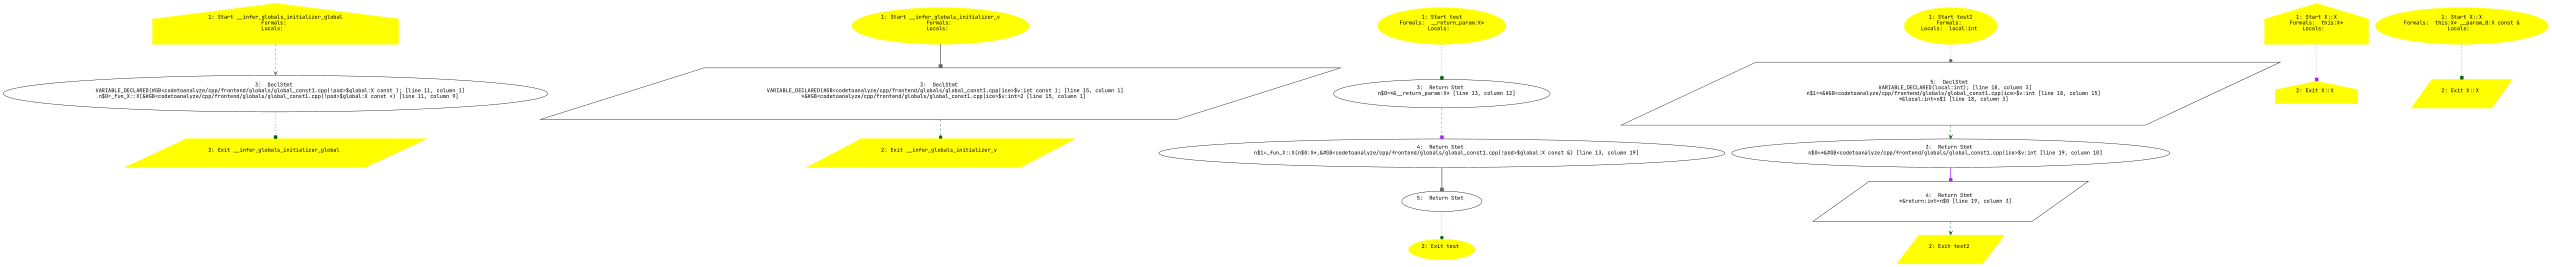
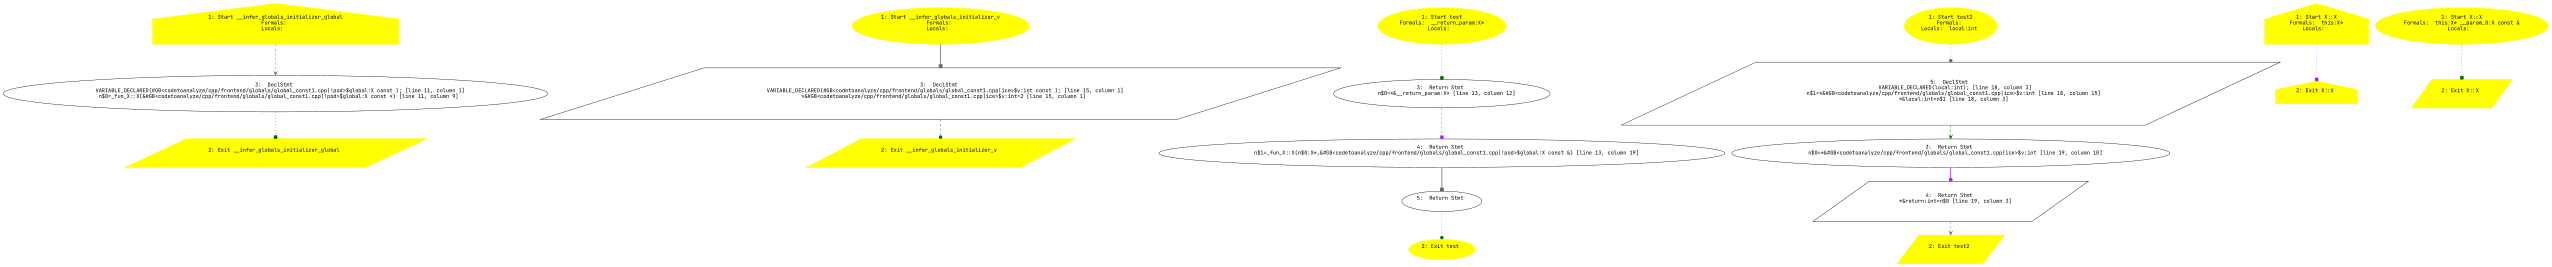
edge "4:  Return Stmt *&return:int=n$0 [line 19, column 3]" -> "2: Exit test2": color darkgreen -> gray40
